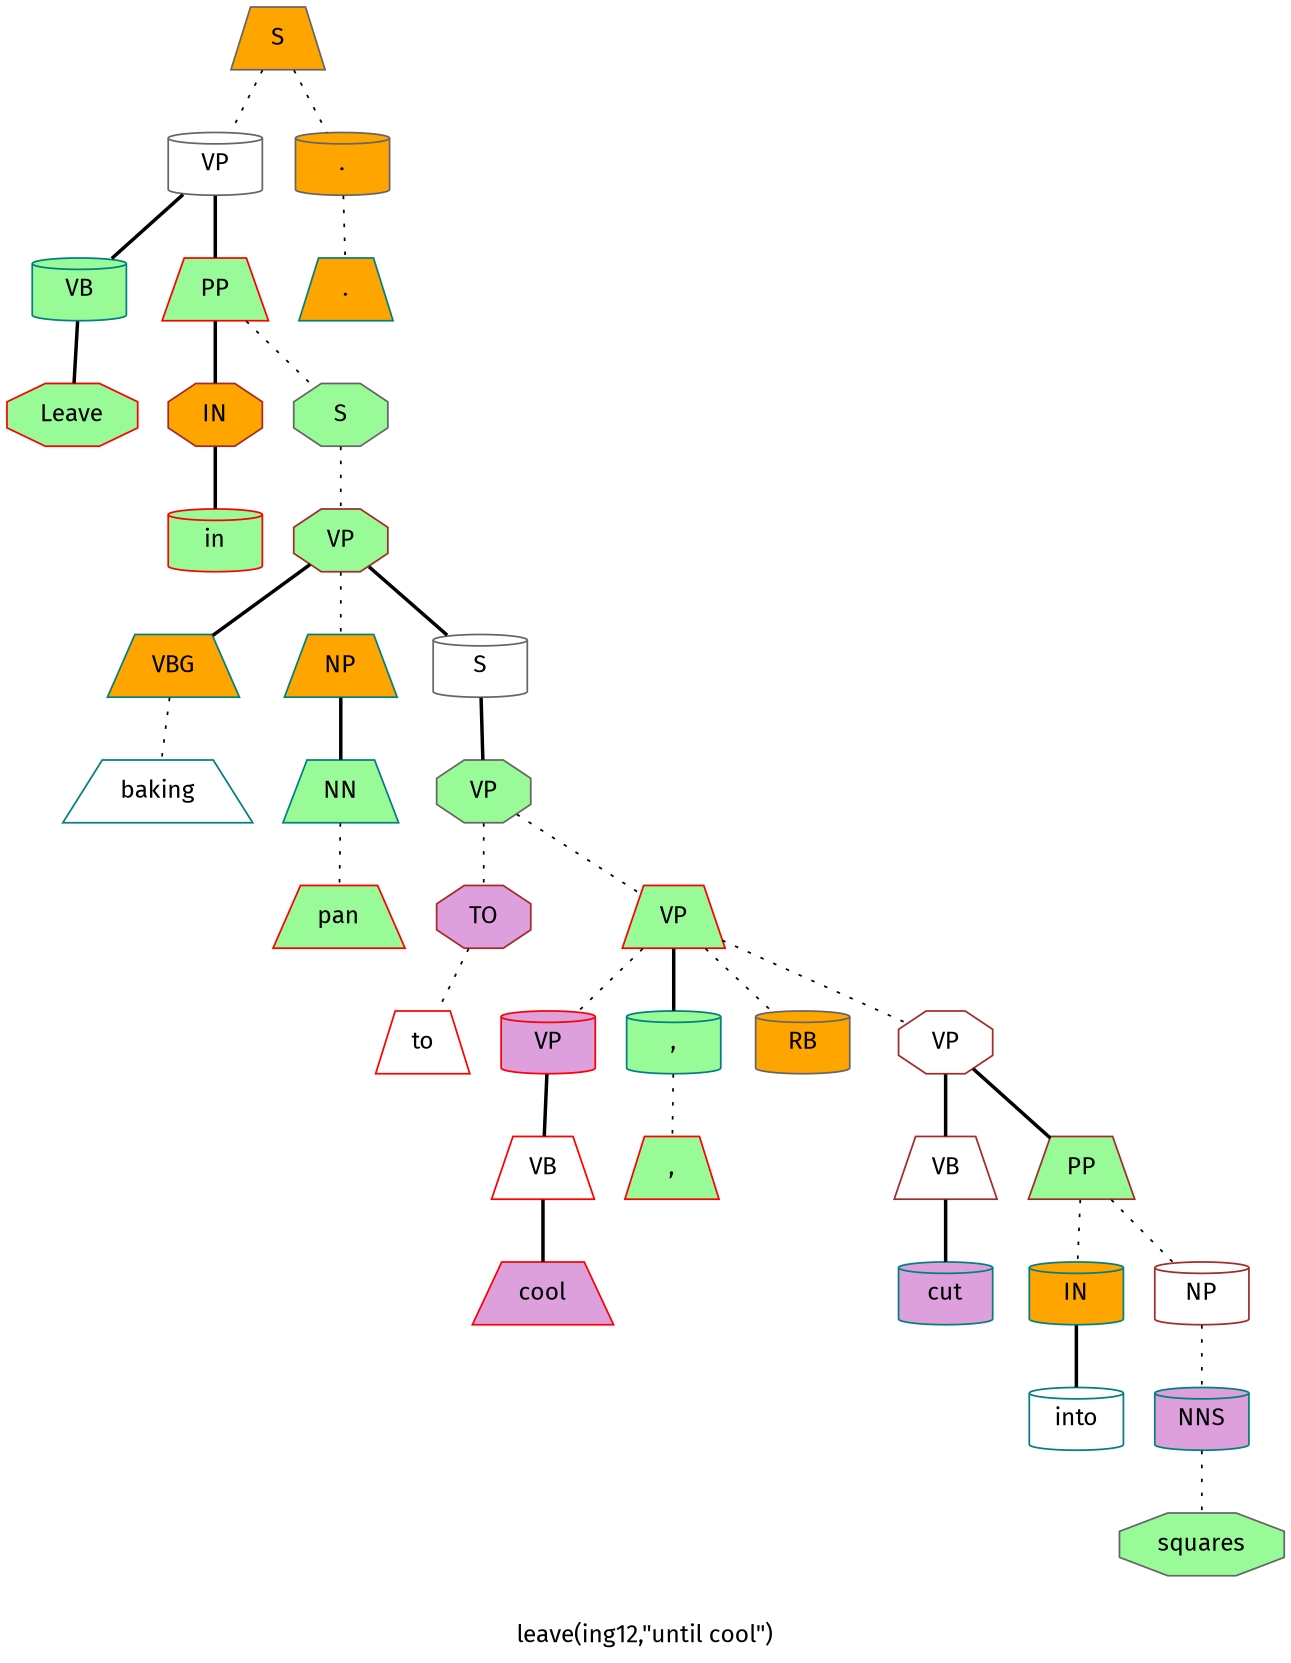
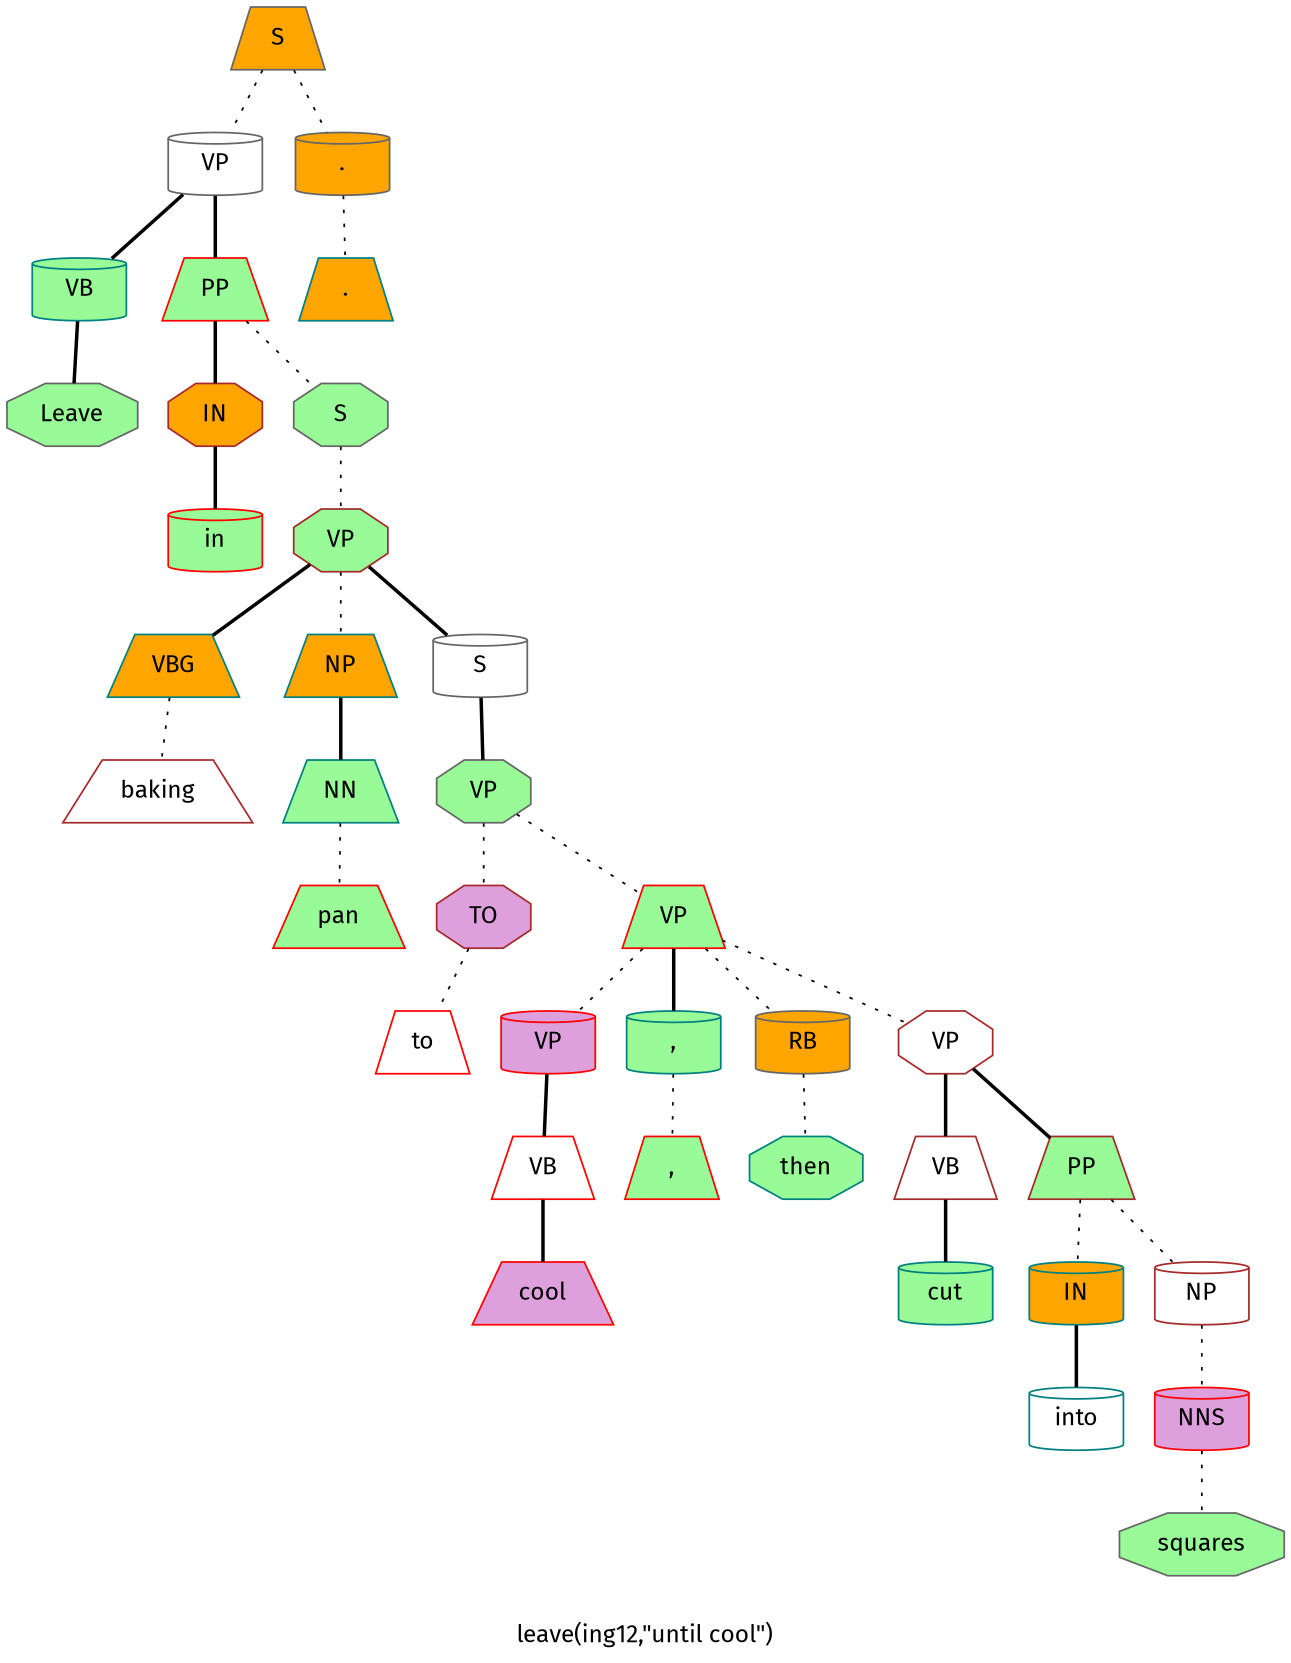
node "Leave": color red -> gray40
node "baking": color teal -> brown
node "then": added
node "cut": fillcolor plum -> palegreen
node "NNS": color teal -> red
